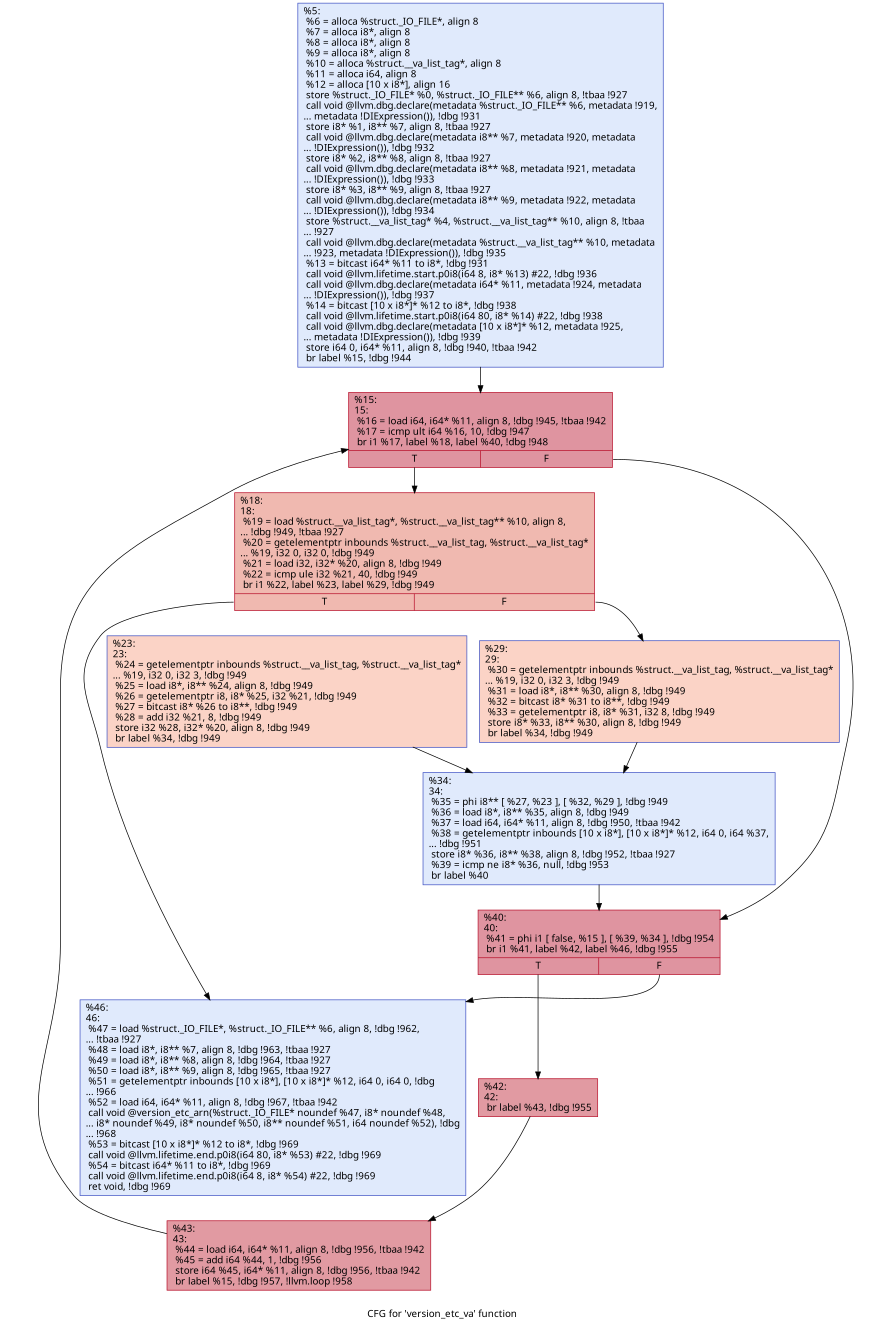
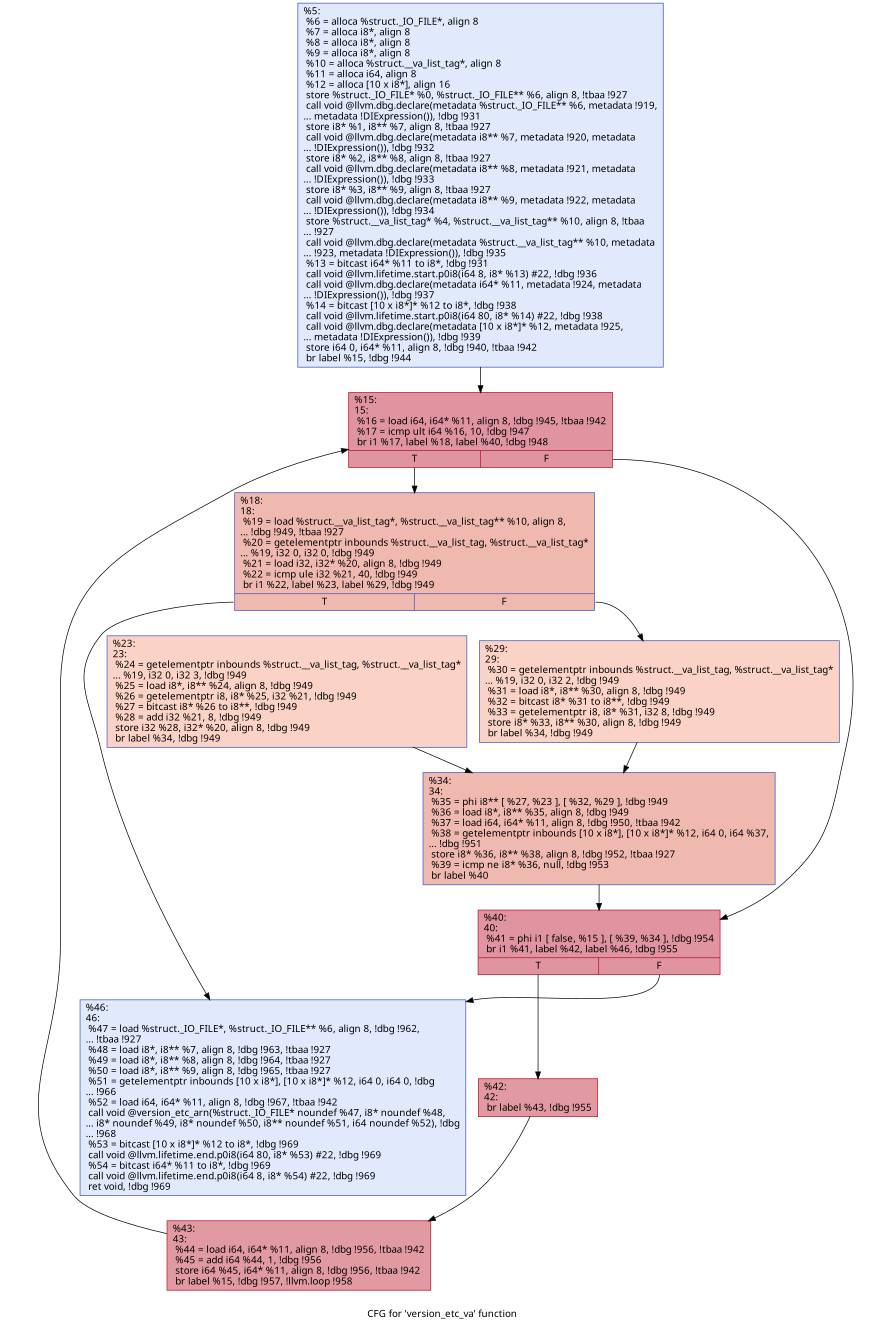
node "%18:": color #b70d28ff -> #3d50c3ff
node "%29:": text "... %19, i32 0, i32 3, !dbg !949" -> "... %19, i32 0, i32 2, !dbg !949"
node "%34:": fillcolor #b9d0f970 -> #de614d70
